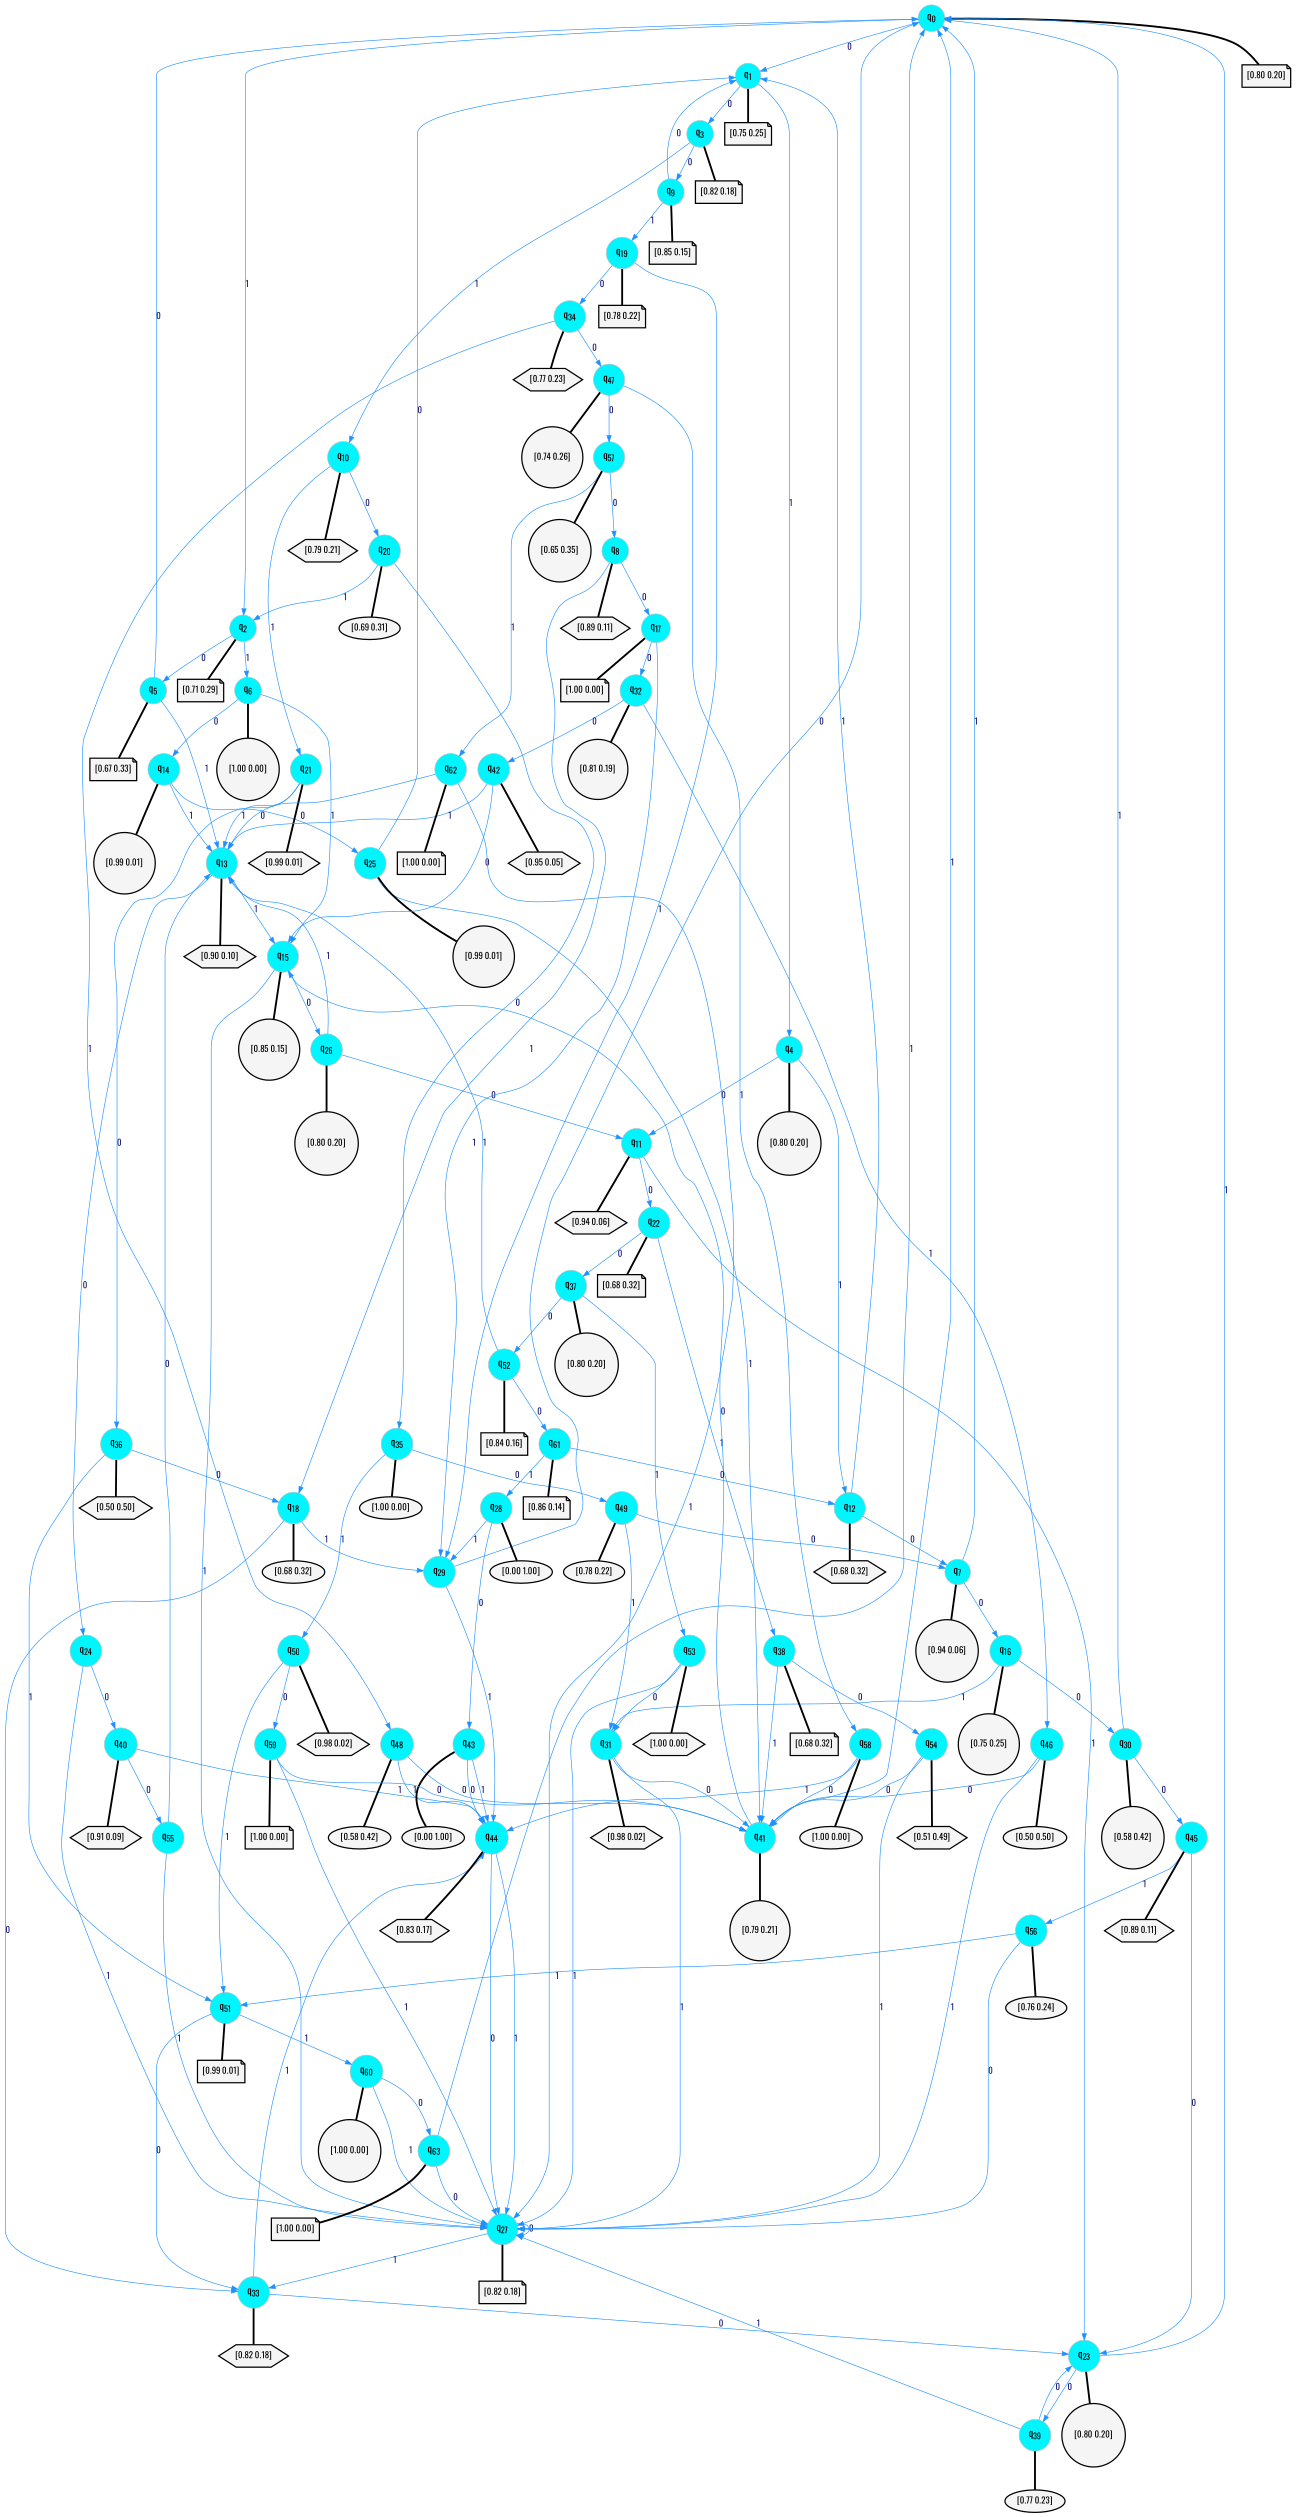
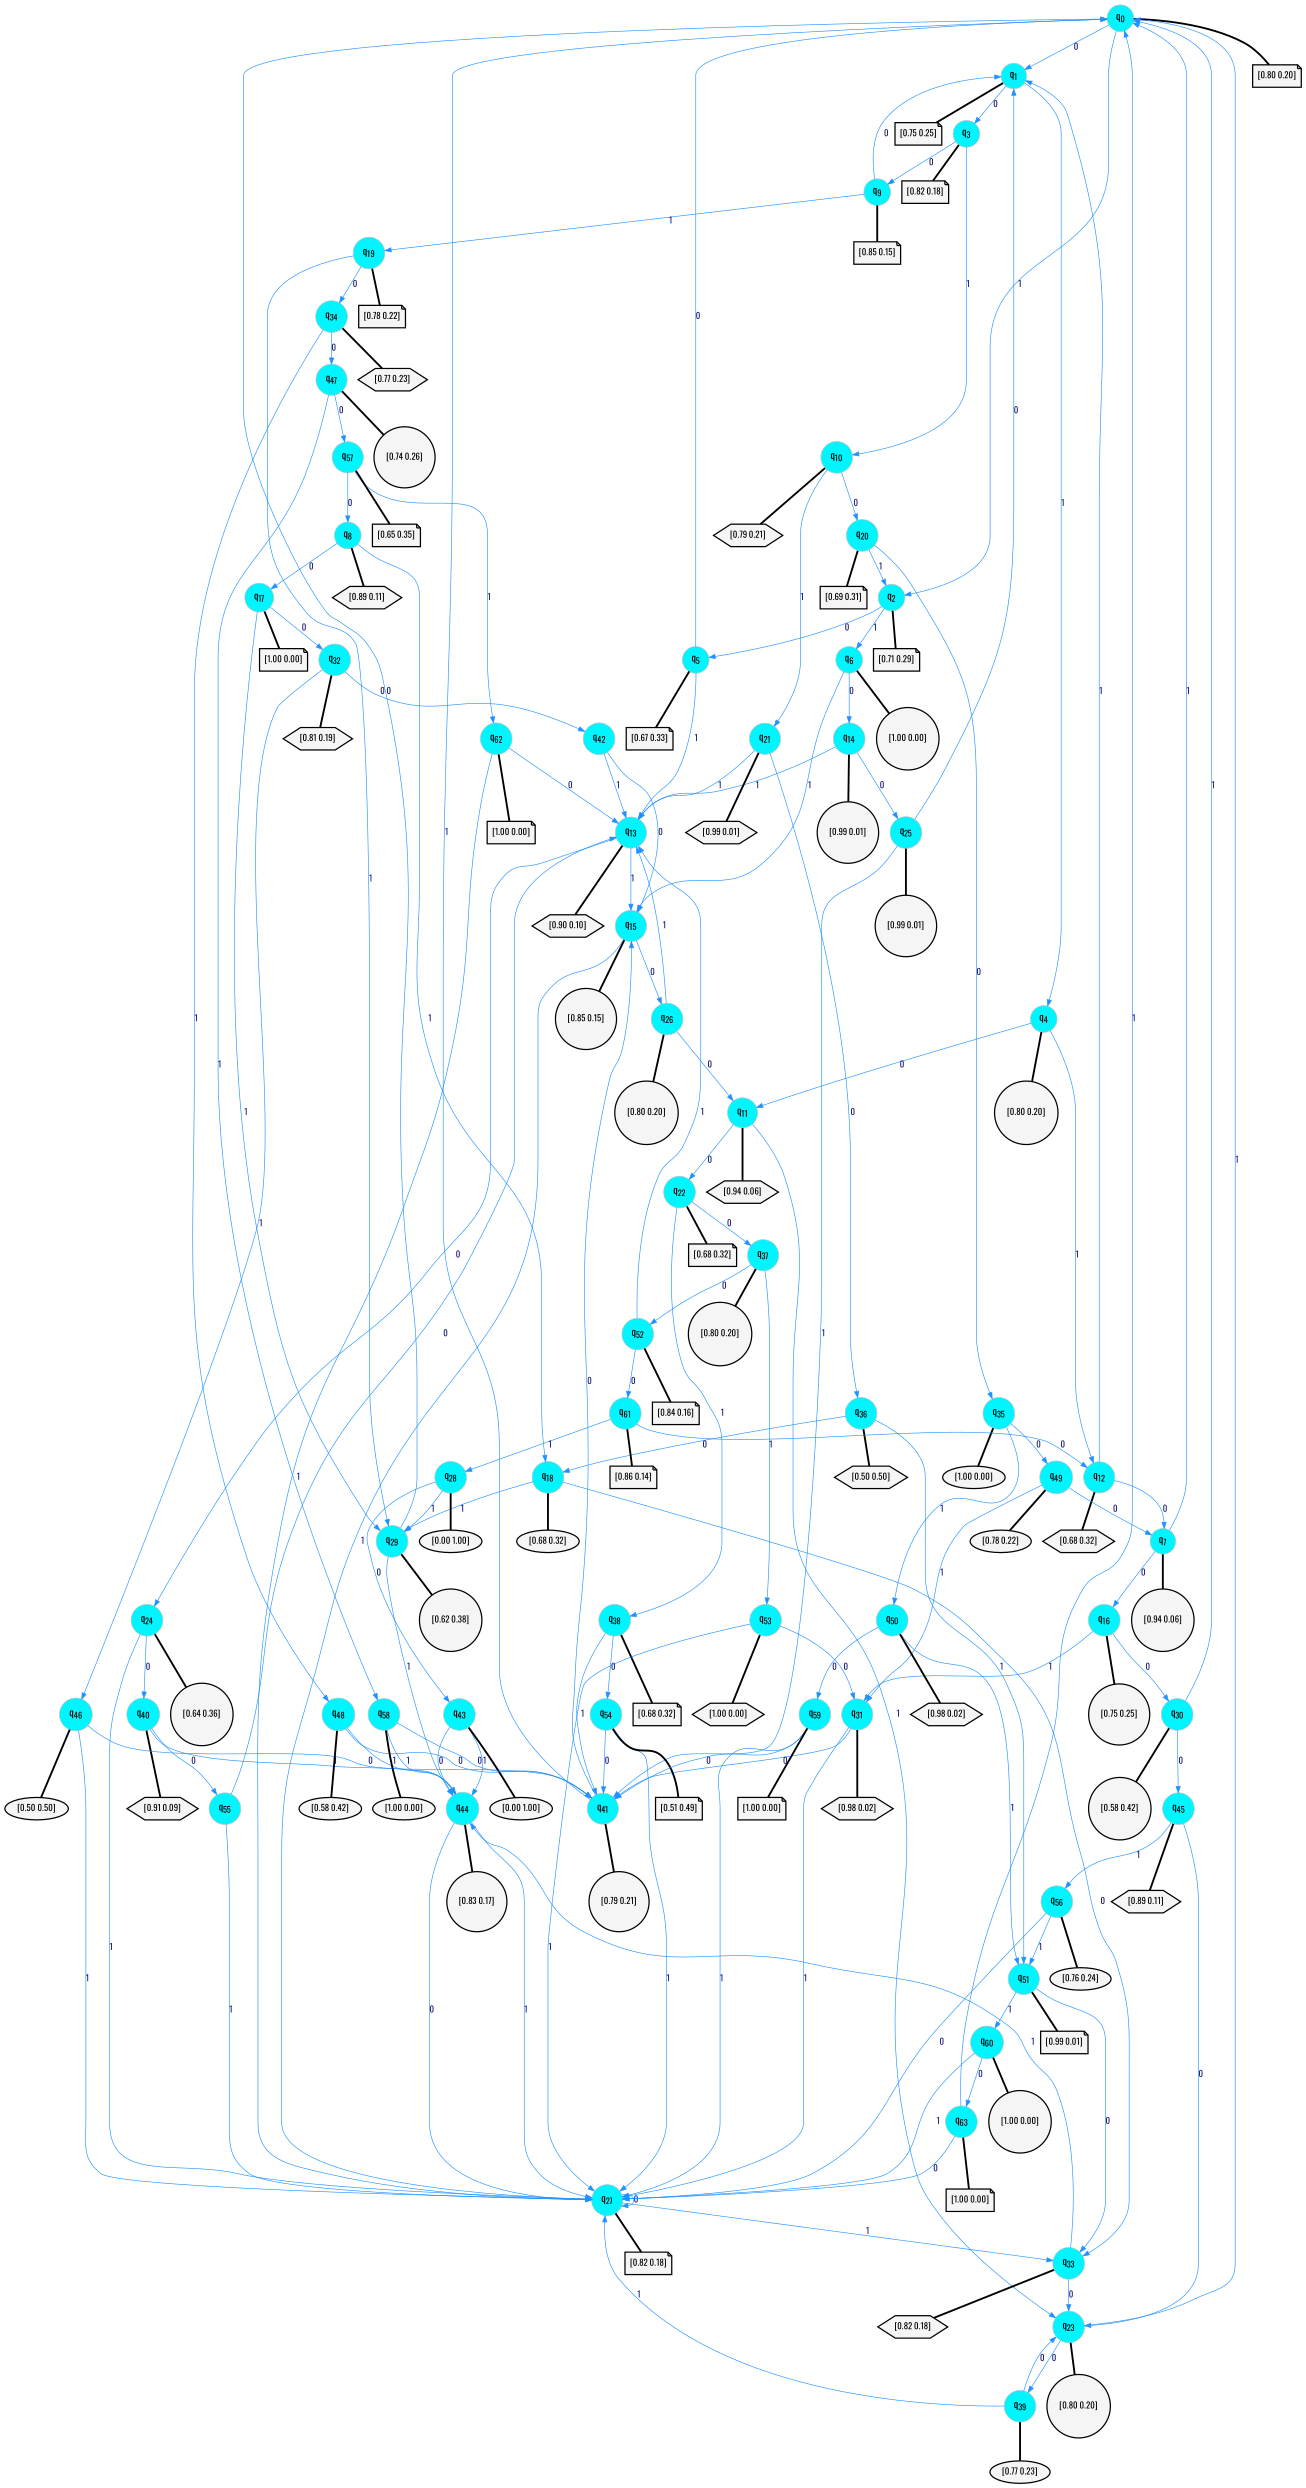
node "[0.65 0.35]": shape circle -> note
node "[0.69 0.31]": shape ellipse -> note
node "[0.81 0.19]": shape circle -> hexagon
node "[0.95 0.05]": removed
node "[0.62 0.38]": added
node "[0.64 0.36]": added
node "[0.51 0.49]": shape hexagon -> note
node "[0.83 0.17]": shape hexagon -> circle
